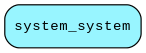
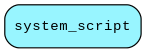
node "system_system": label "system_system" -> "system_script"
